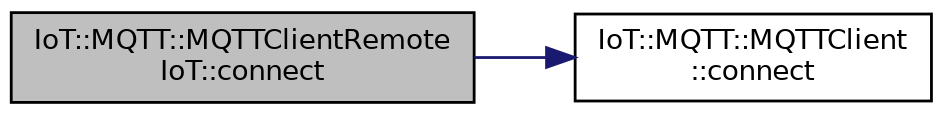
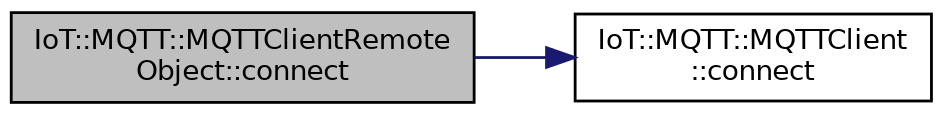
node "IoT::MQTT::MQTTClientRemote IoT::connect": label "IoT::MQTT::MQTTClientRemote IoT::connect" -> "IoT::MQTT::MQTTClientRemote Object::connect"
